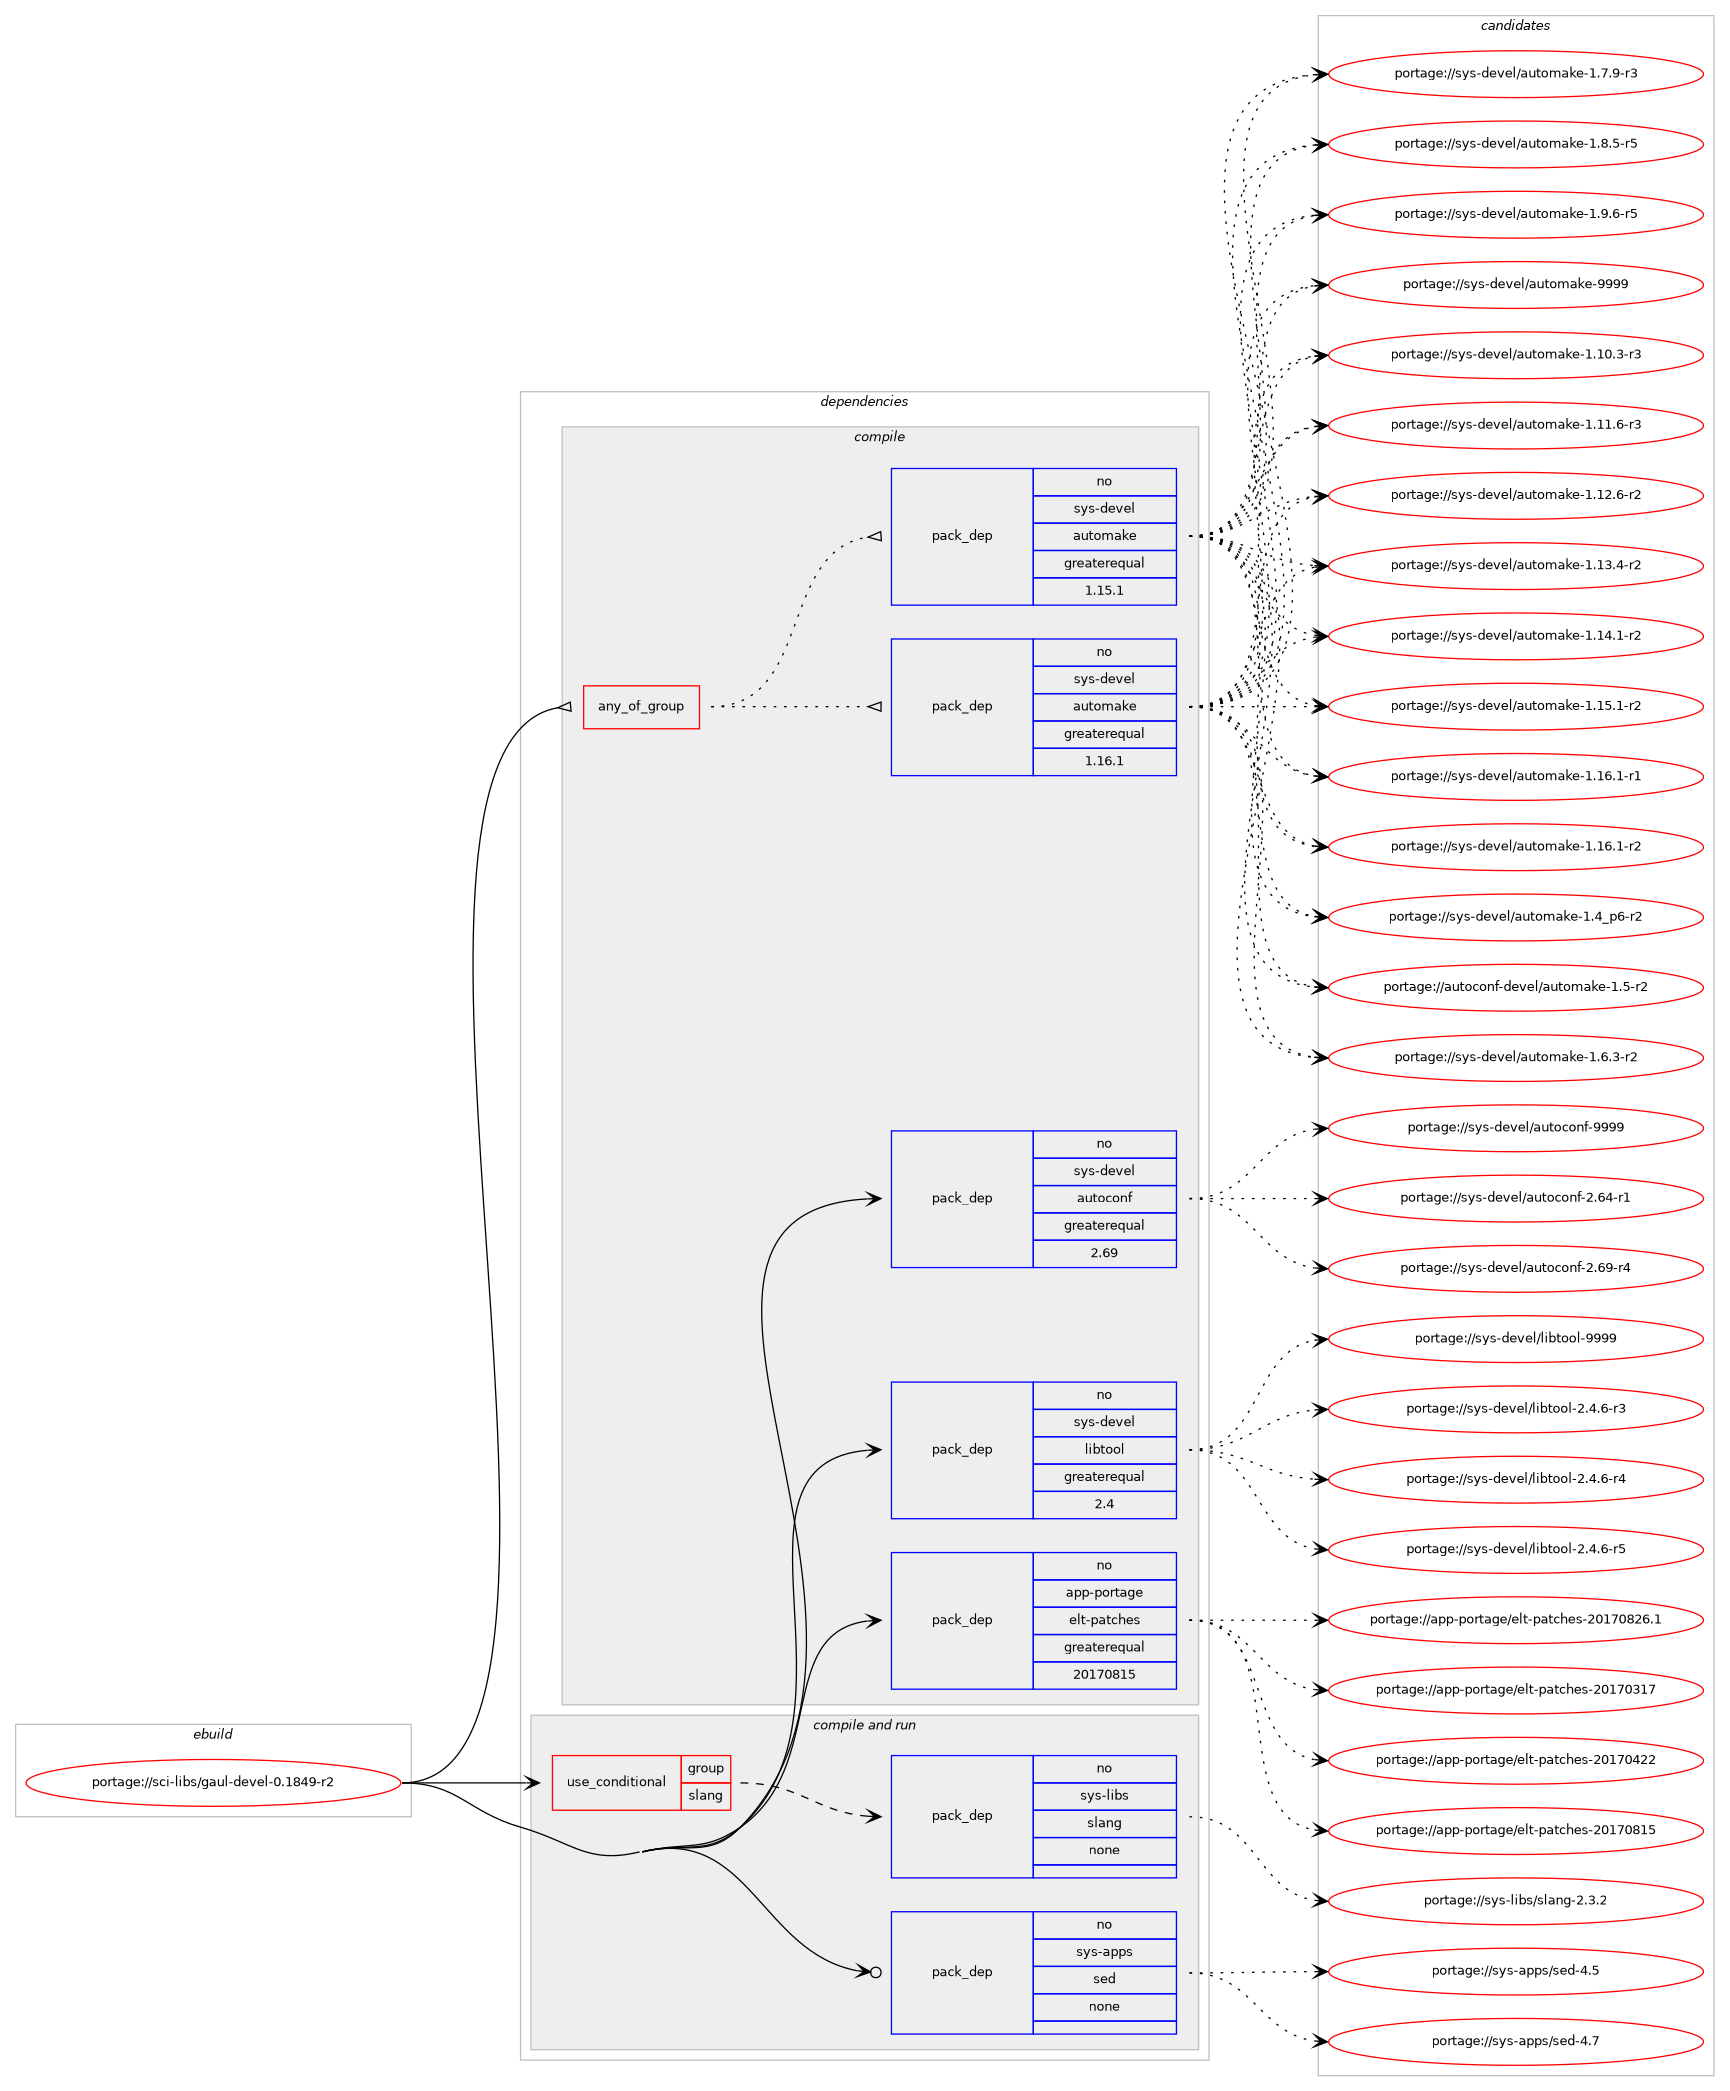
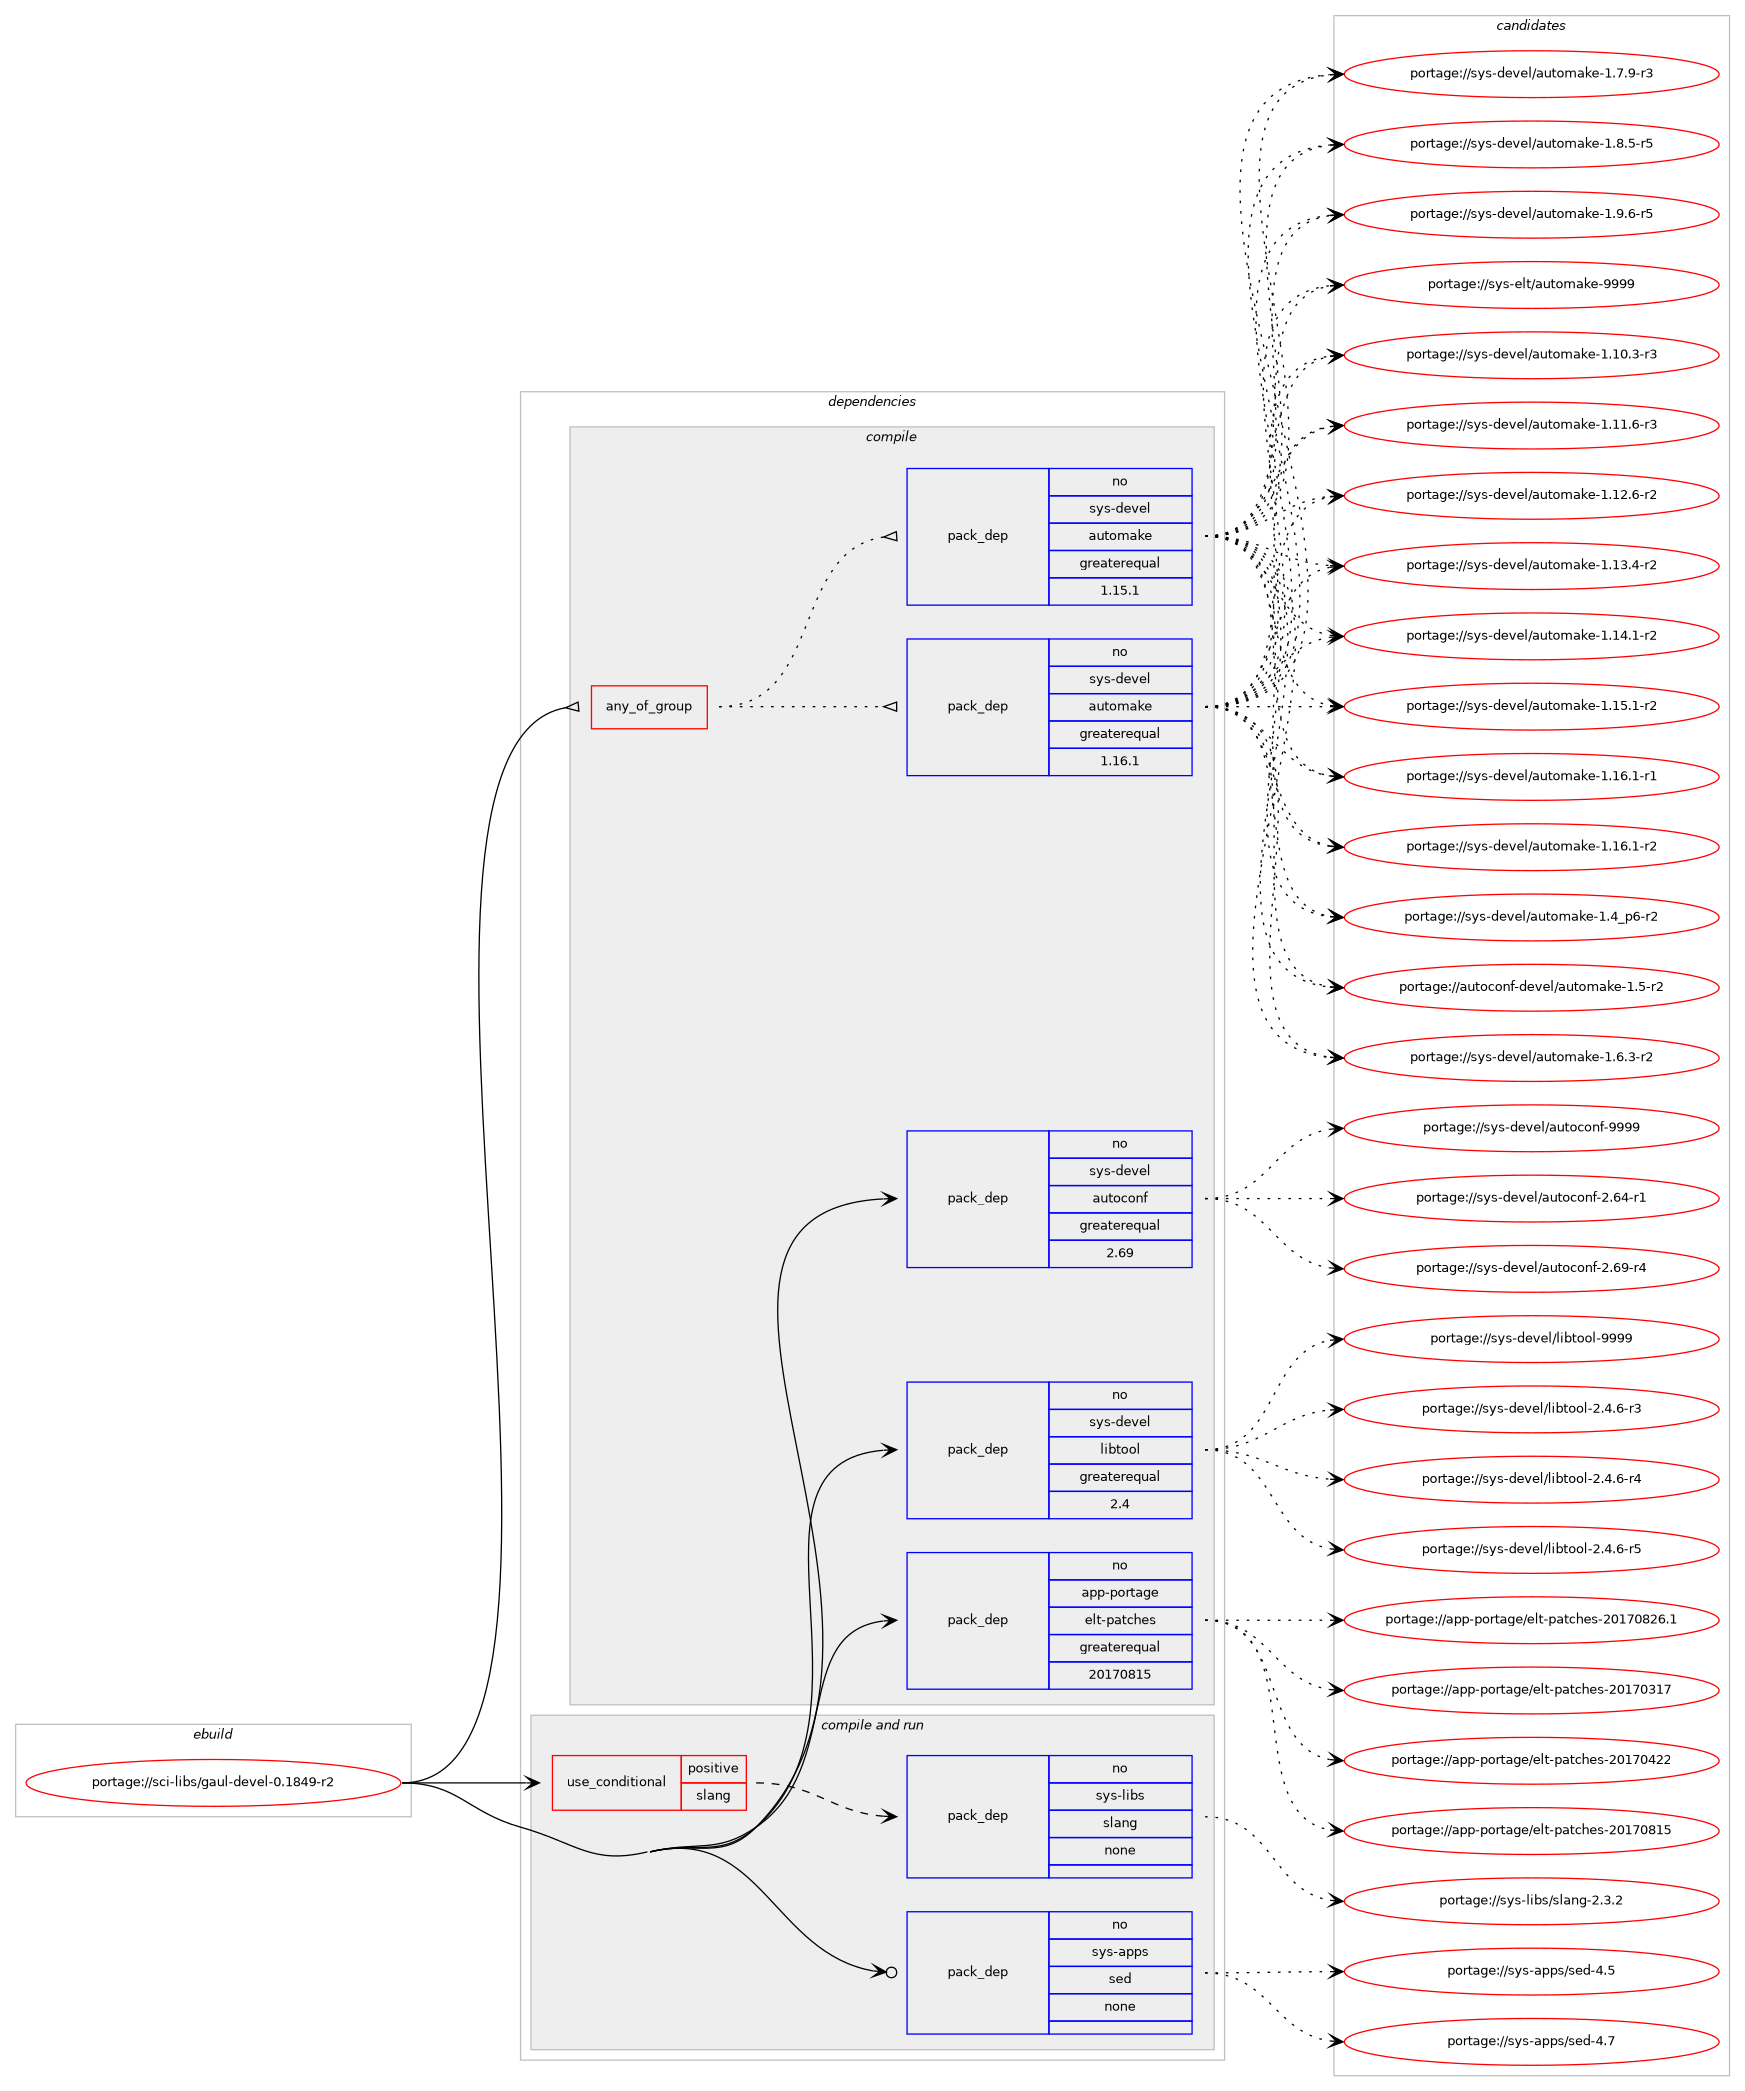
node "portage://sys-devel/automake-9999": label "portage://sys-devel/automake-9999" -> "portage://sys-elt/automake-9999"
node "use_conditional": text "group" -> "positive"
